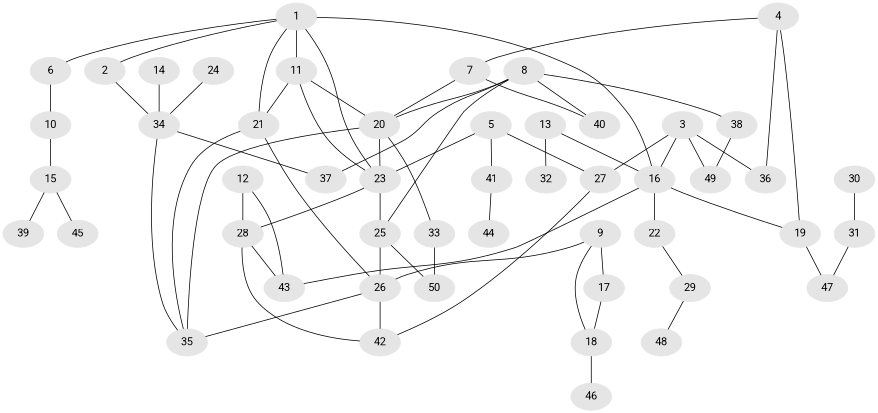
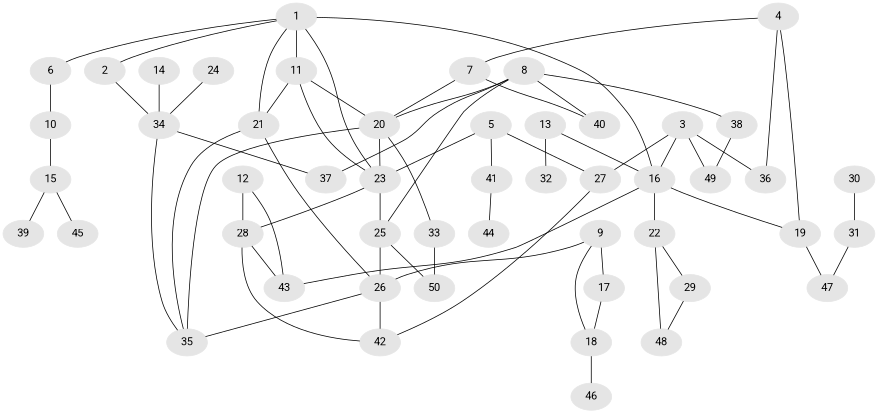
edge "22" -- "48": added
